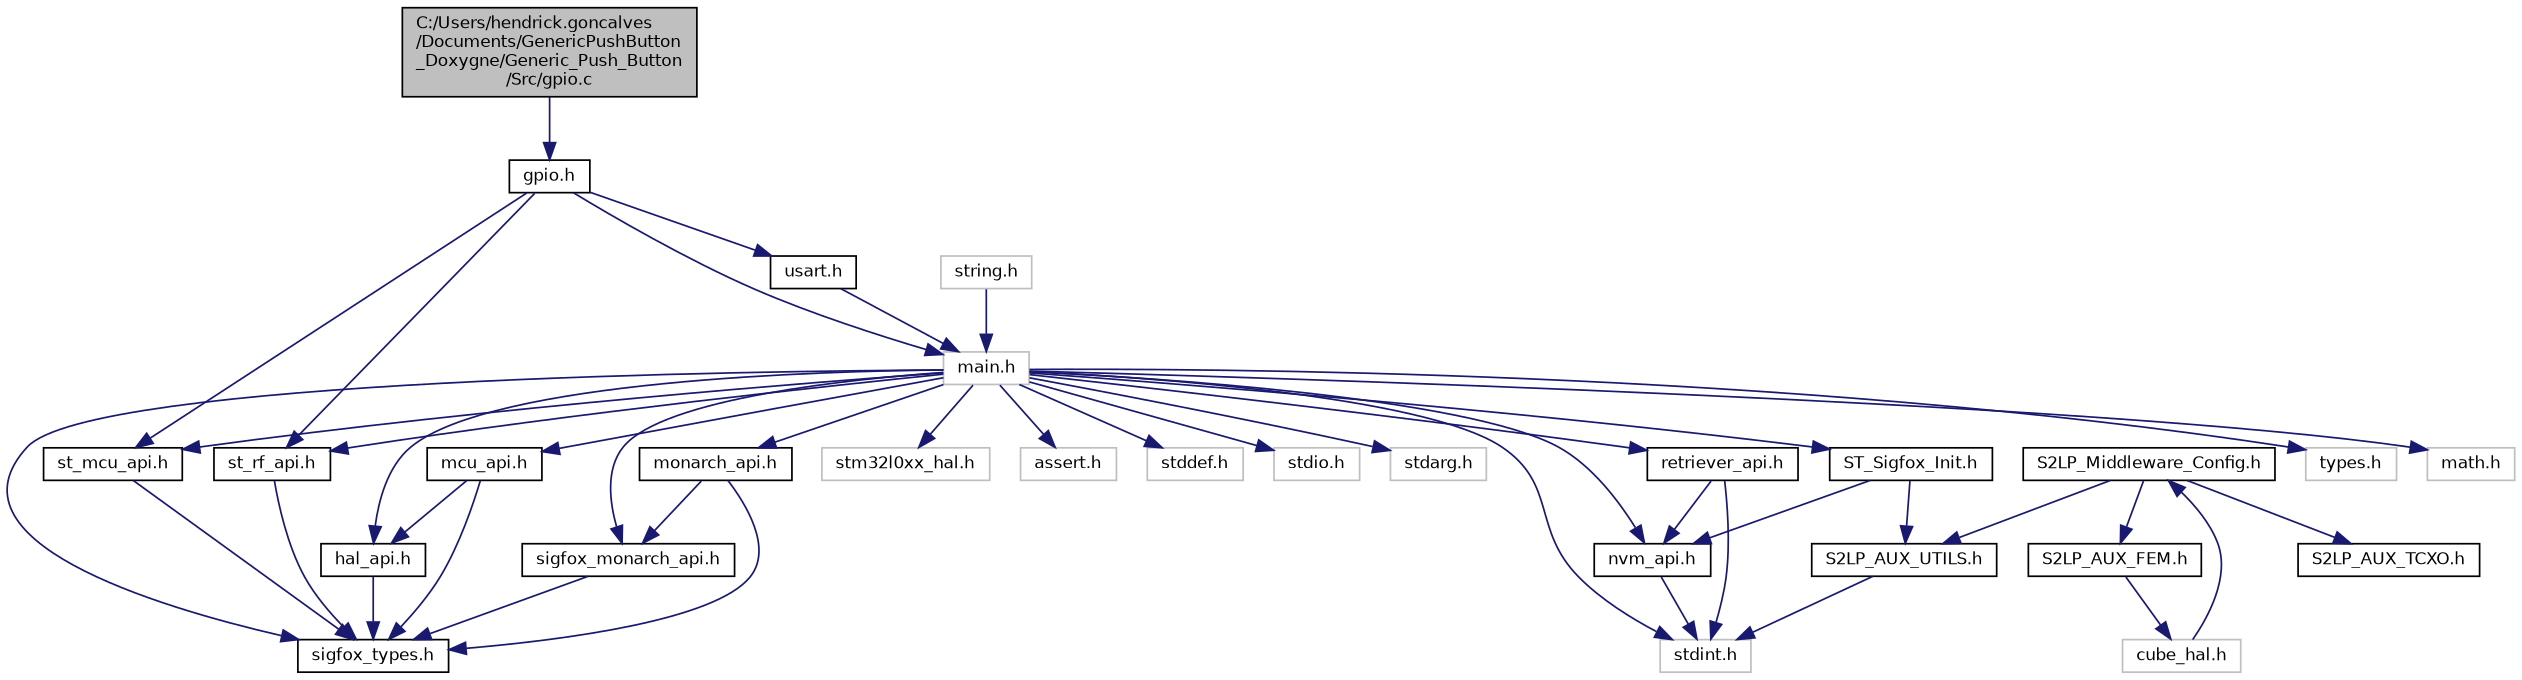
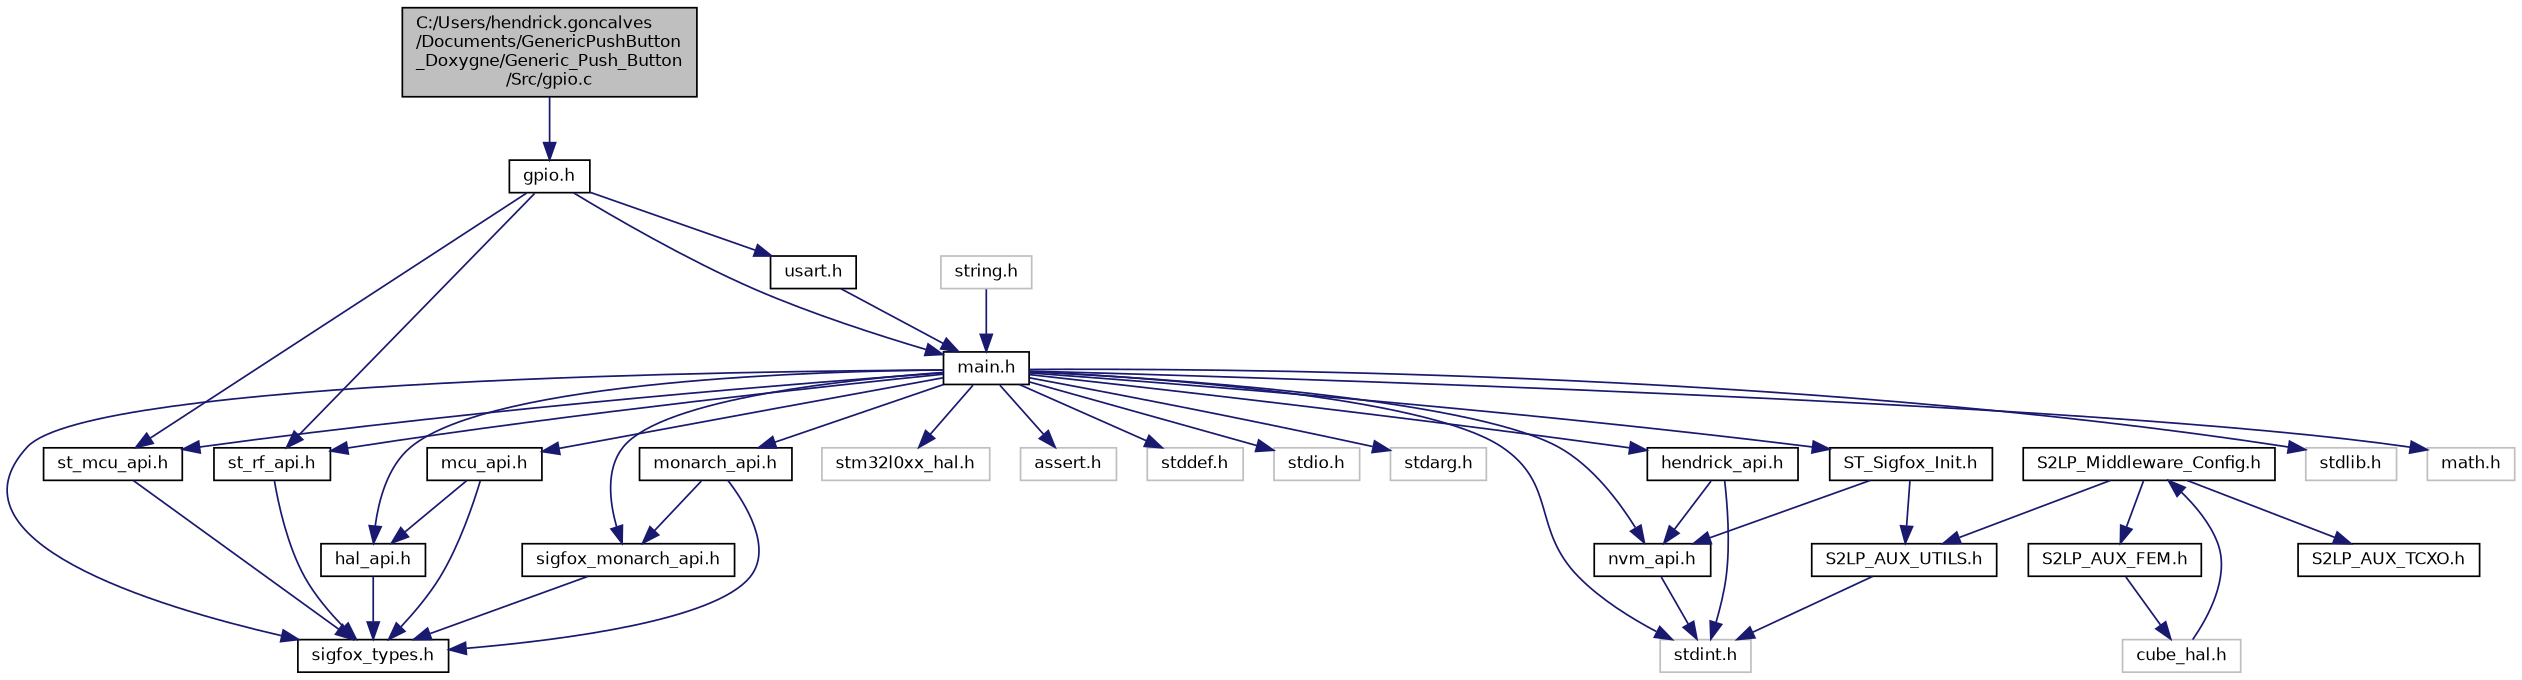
node "main.h": color grey75 -> black
node "retriever_api.h": label "retriever_api.h" -> "hendrick_api.h"
node "types.h": label "types.h" -> "stdlib.h"
